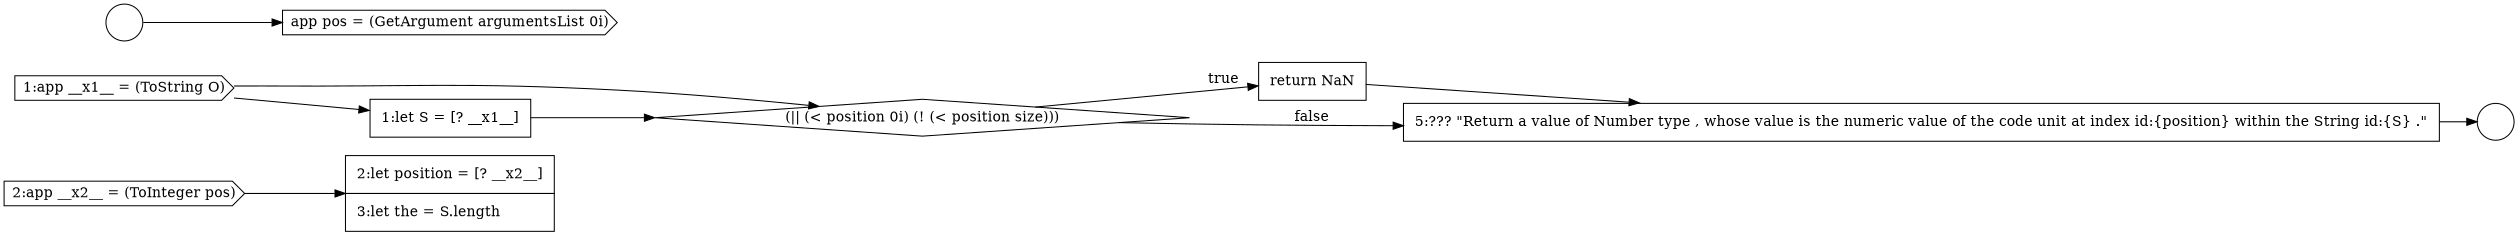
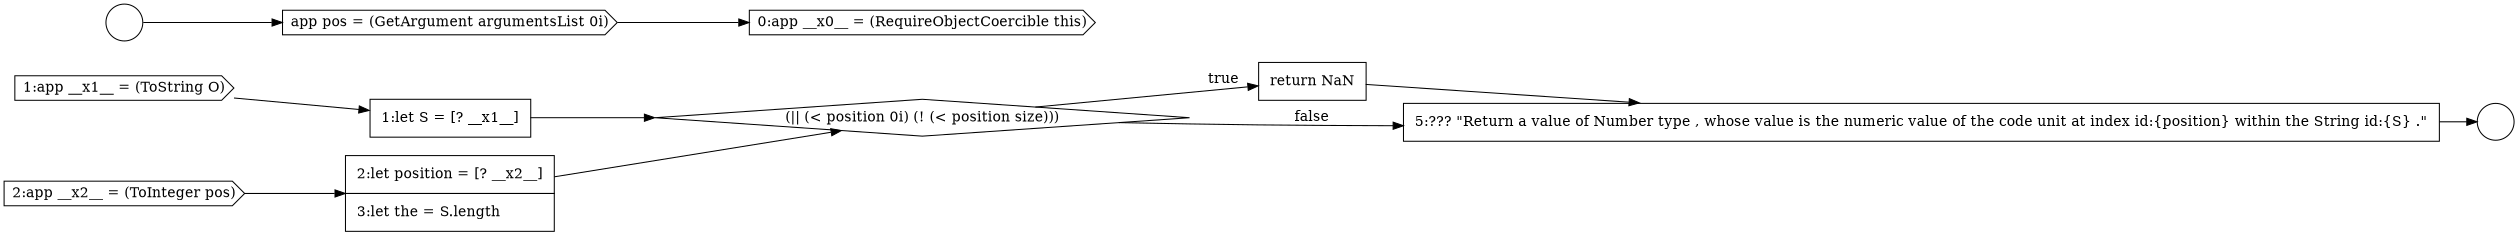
node "0:app __x0__ = (RequireObjectCoercible this)": added
edge "1:app __x1__ = (ToString O)" -> "(|| (< position 0i) (! (< position size)))": now "2:let position = [? __x2__]" -> "(|| (< position 0i) (! (< position size)))"
